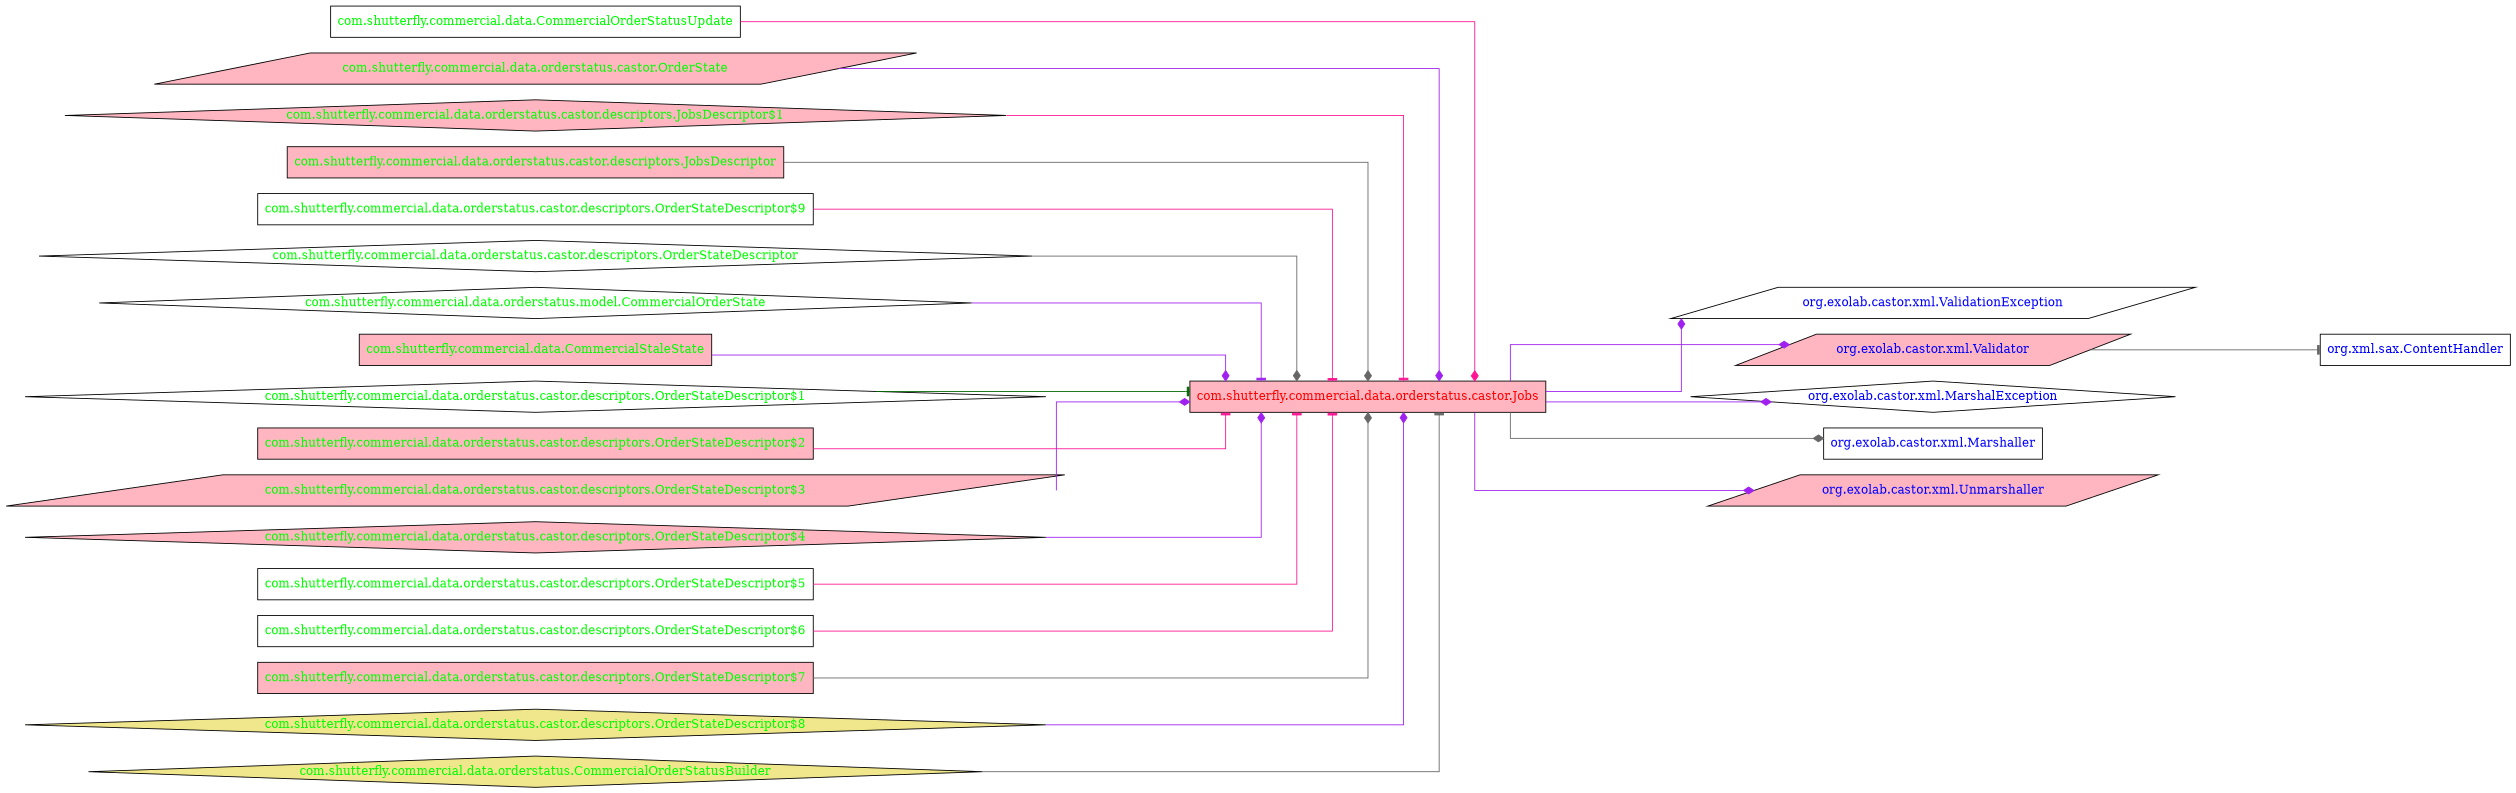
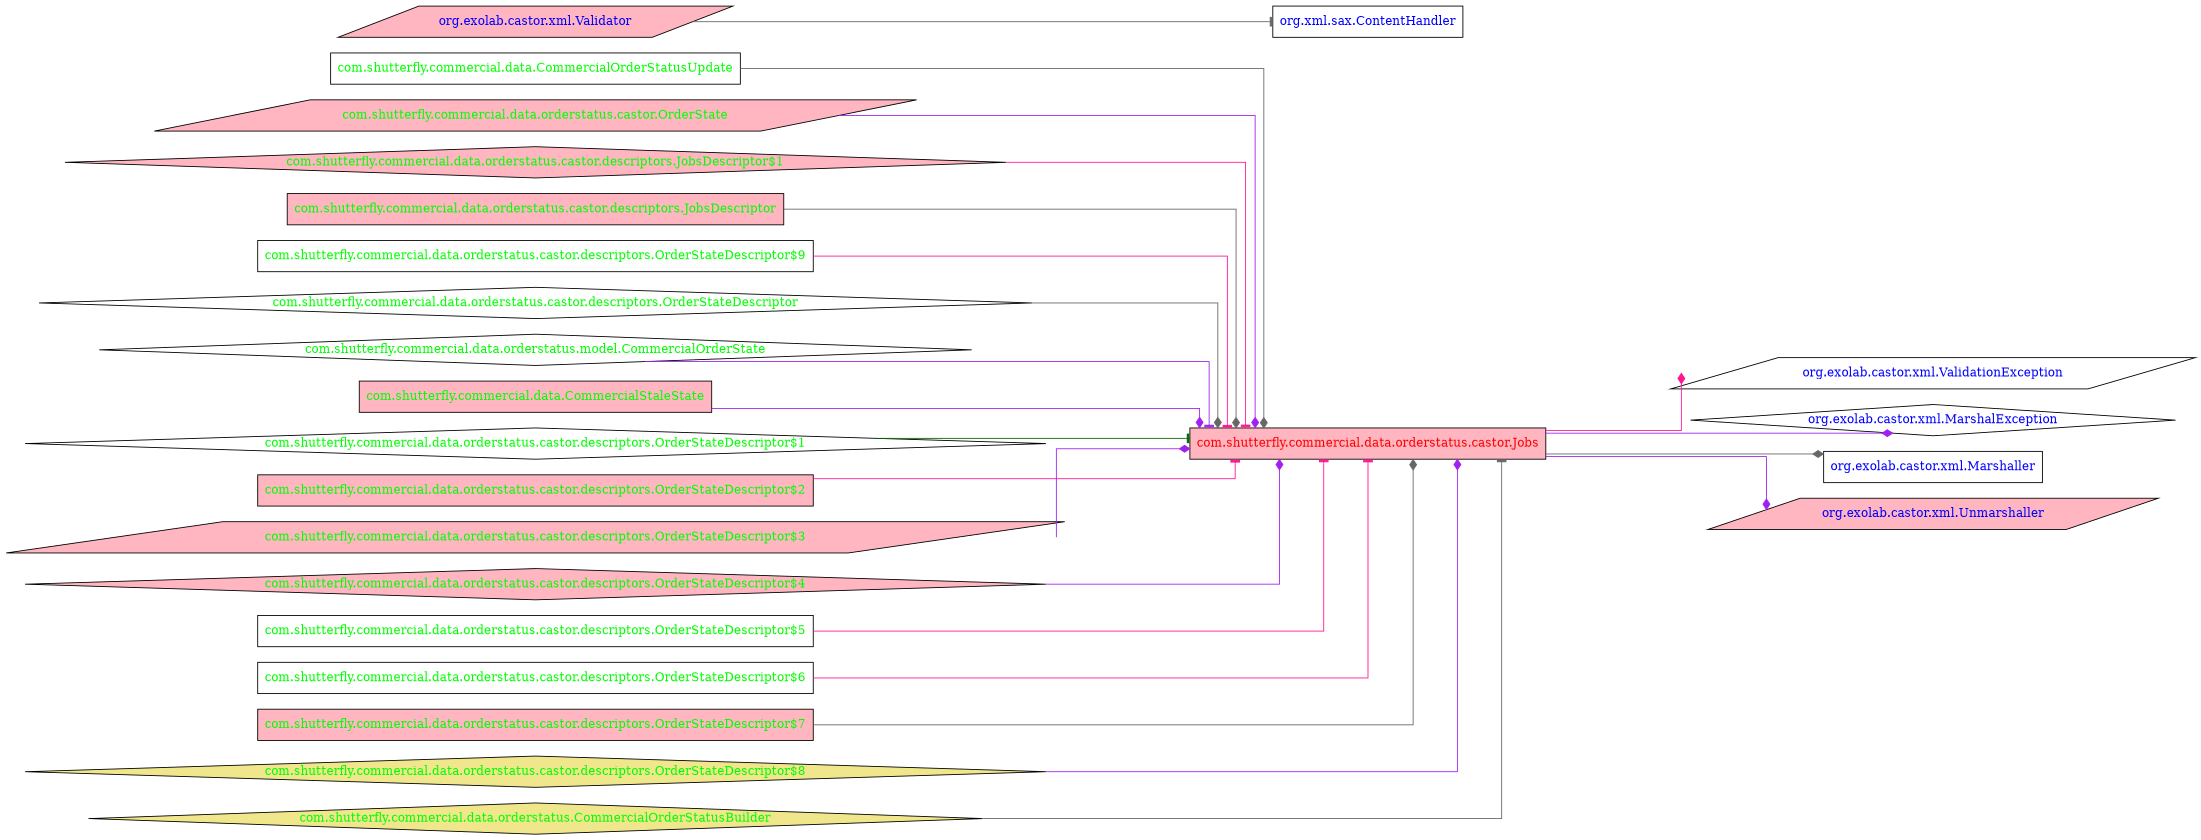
edge "com.shutterfly.commercial.data.CommercialOrderStatusUpdate" -> "com.shutterfly.commercial.data.orderstatus.castor.Jobs": color deeppink -> gray40
edge "com.shutterfly.commercial.data.orderstatus.castor.Jobs" -> "org.exolab.castor.xml.Validator": removed
edge "com.shutterfly.commercial.data.orderstatus.castor.Jobs" -> "org.exolab.castor.xml.ValidationException": color purple -> deeppink
